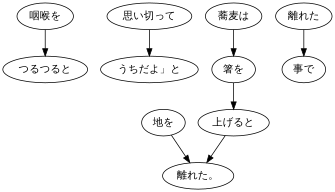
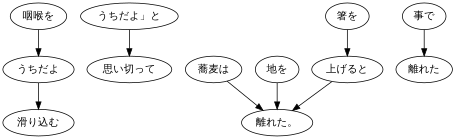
edge "思い切って" -> "うちだよ」と": reversed
edge "蕎麦は" -> "箸を": now "蕎麦は" -> "離れた。"
edge "離れた" -> "事で": reversed
node "つるつると": label "つるつると" -> "うちだよ"
node "滑り込む": added
